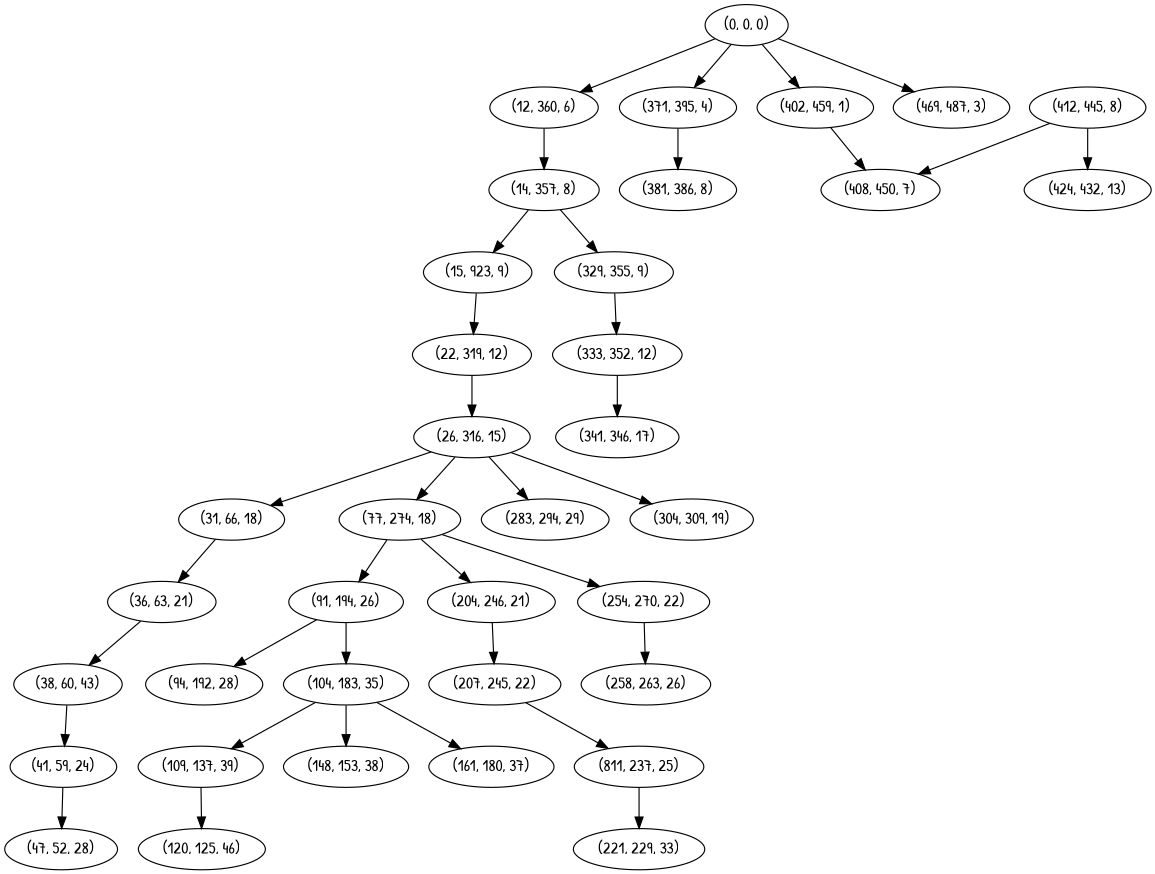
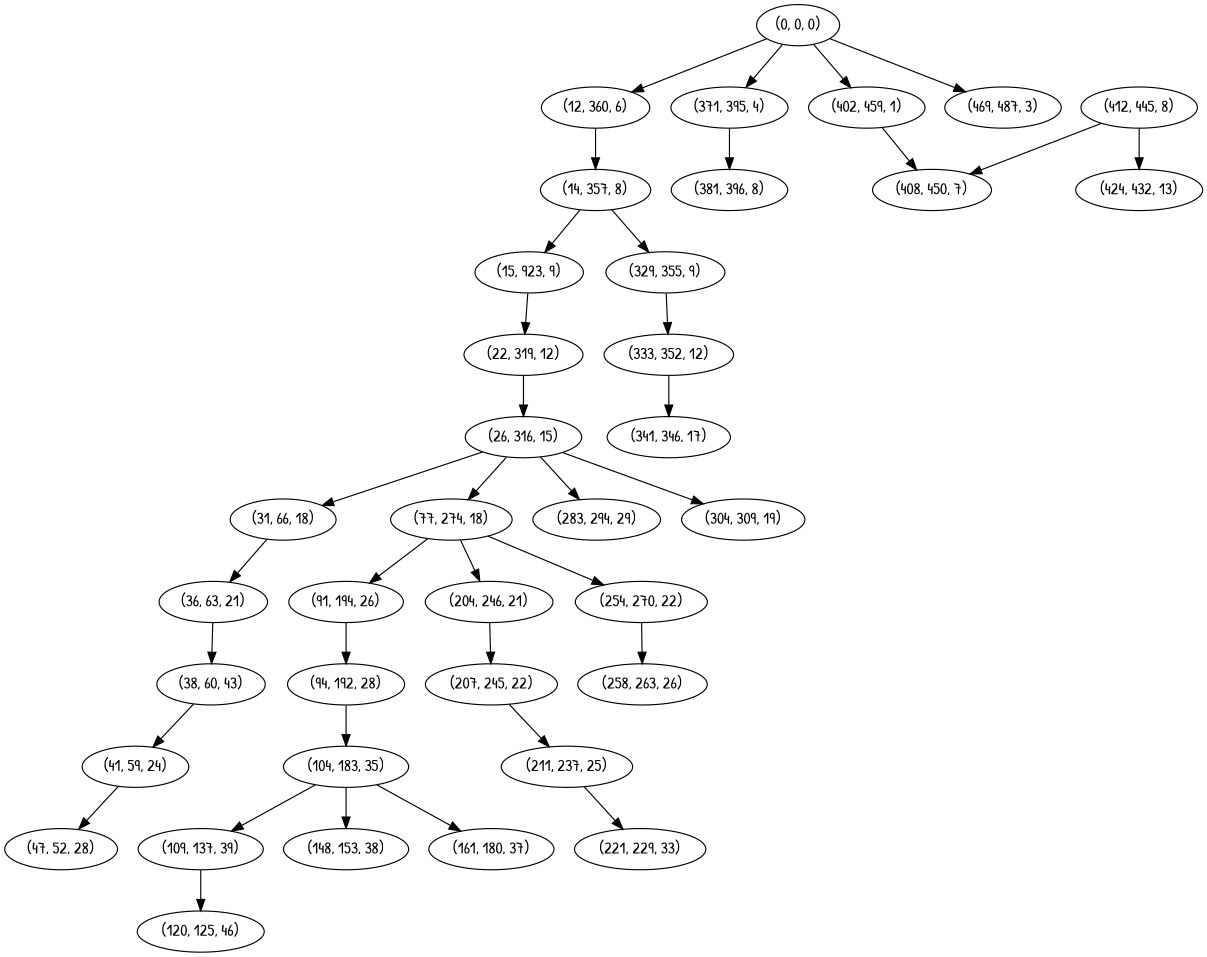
node "(381, 386, 8)": label "(381, 386, 8)" -> "(381, 396, 8)"
edge "(91, 194, 26)" -> "(104, 183, 35)": now "(94, 192, 28)" -> "(104, 183, 35)"
node "(811, 237, 25)": label "(811, 237, 25)" -> "(211, 237, 25)"
